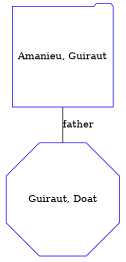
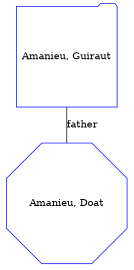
node "Guiraut, Doat": label "Guiraut, Doat" -> "Amanieu, Doat"
